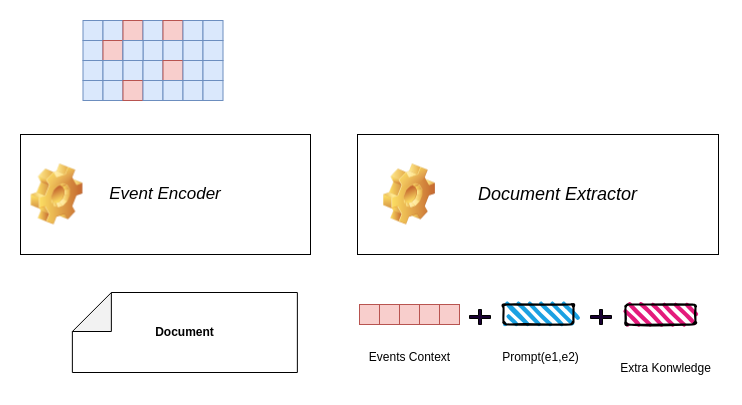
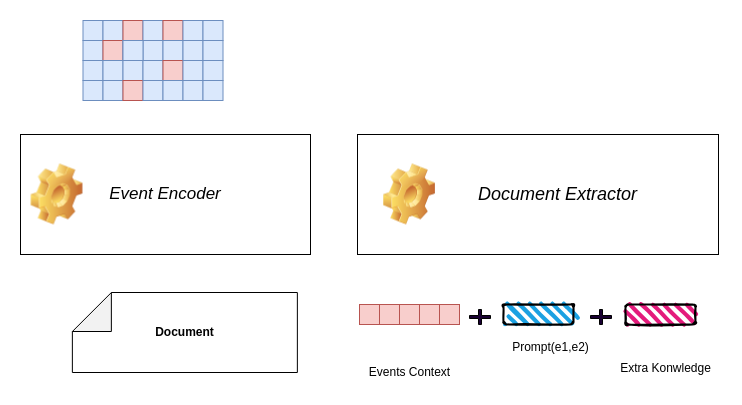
node "Events Context": moved (410, 358) -> (410, 373)
node "Prompt(e1,e2)": moved (541, 358) -> (551, 348)
